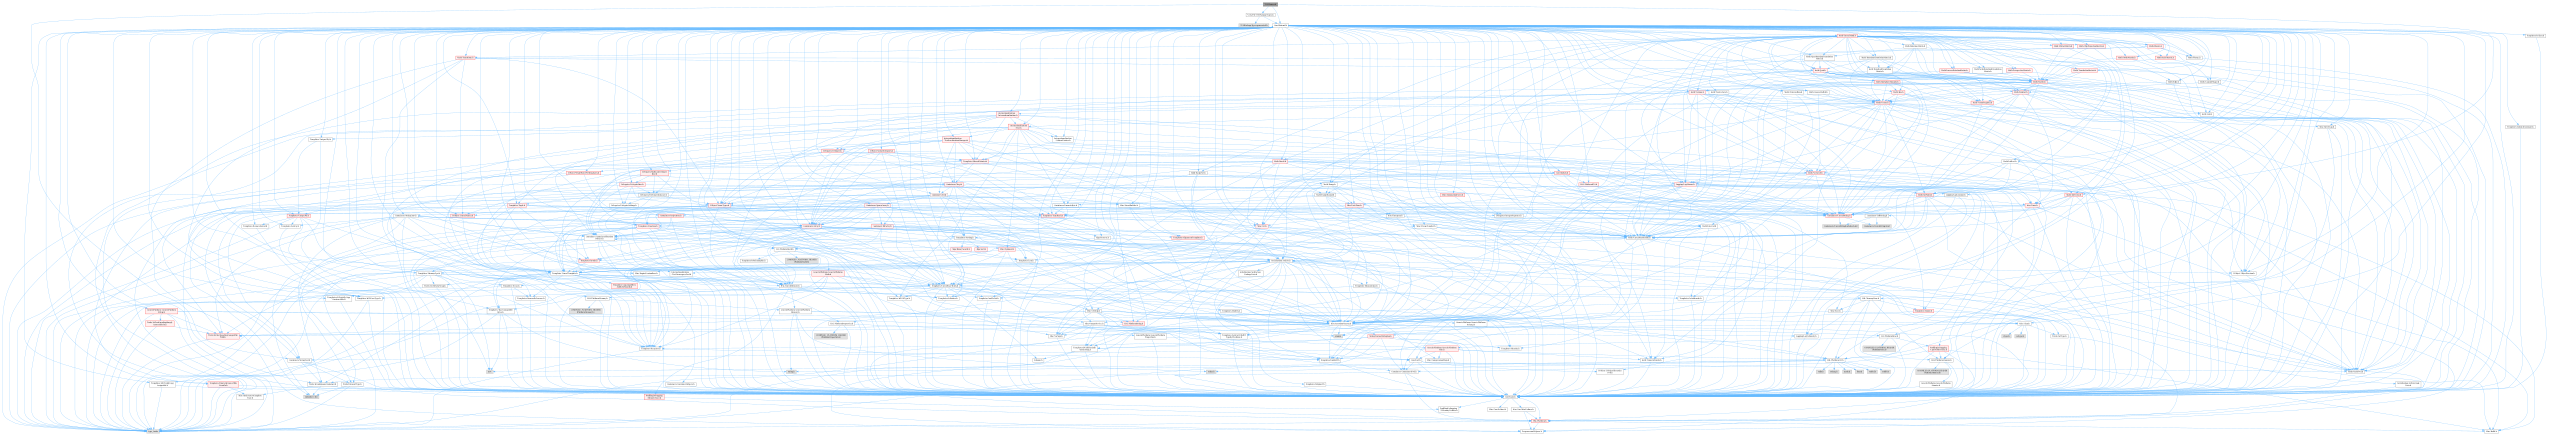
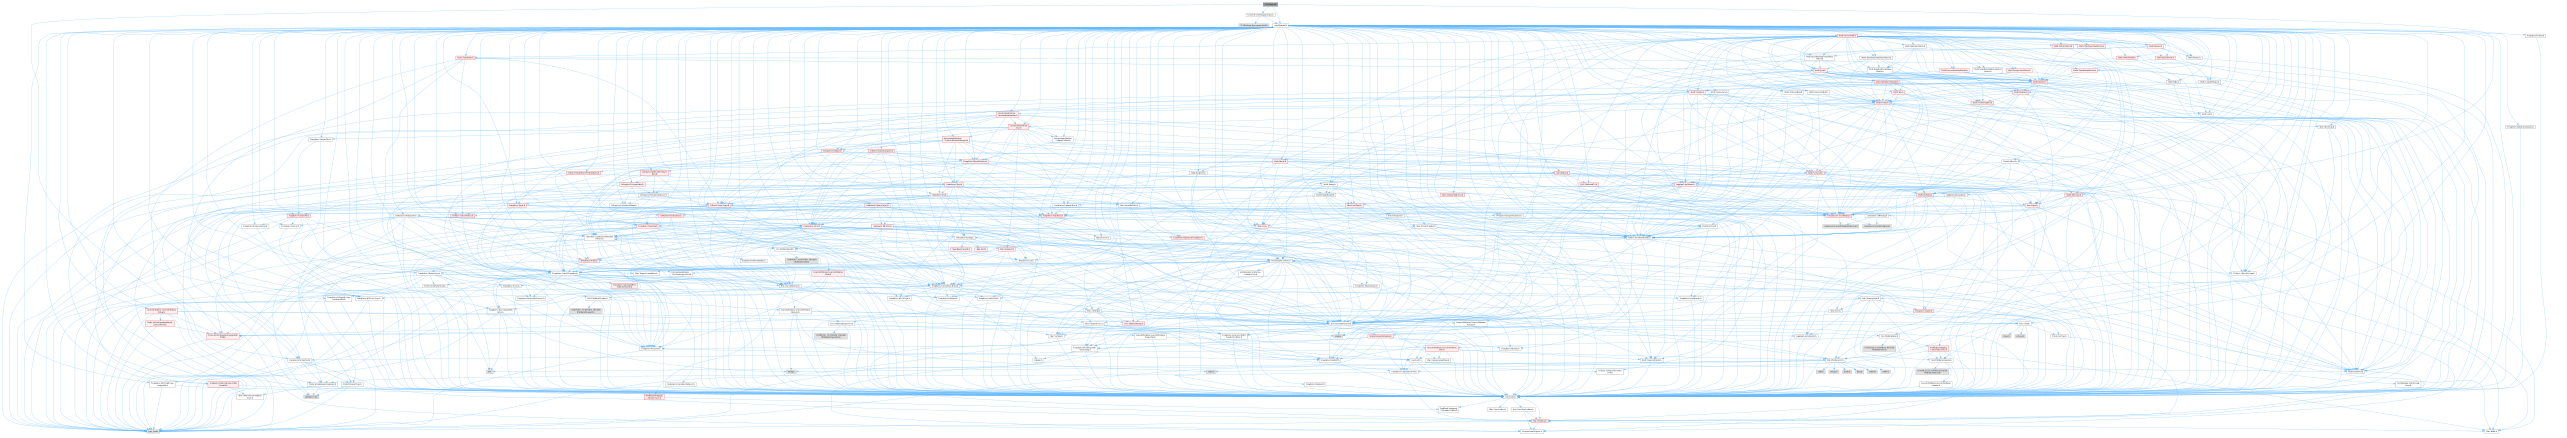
edge "HAL/PlatformMath.h" -> "Templates/IsPolymorphic.h": now "Containers/ContainerAllocation Policies.h" -> "Templates/IsPolymorphic.h"
node "Templates/Models.h": removed
